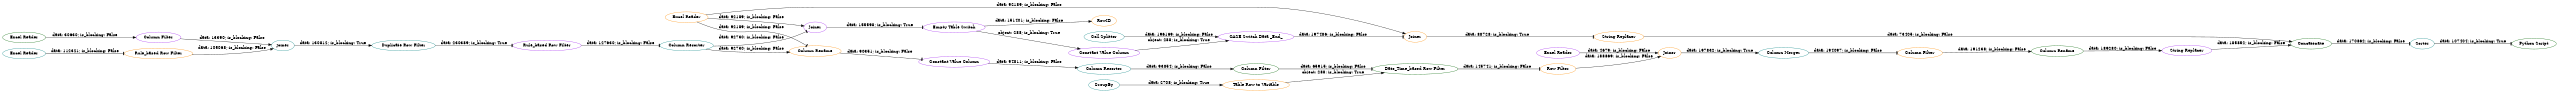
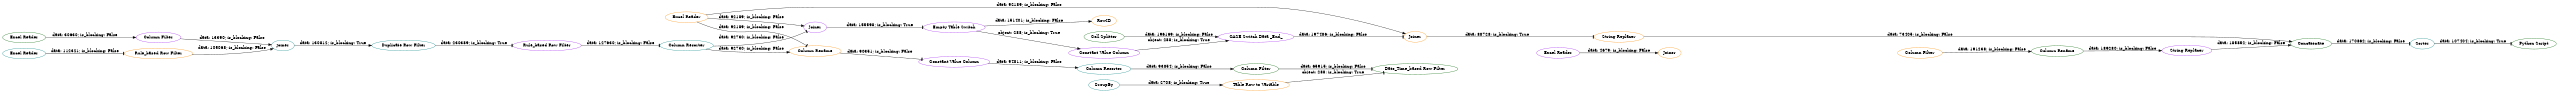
node "Cell Splitter": color teal -> darkgreen
node "Column Merger": removed
node "Row Filter": removed
edge "Table Row to Variable" -> "Date_Time_based Row Filter": arrowhead normal -> tee
